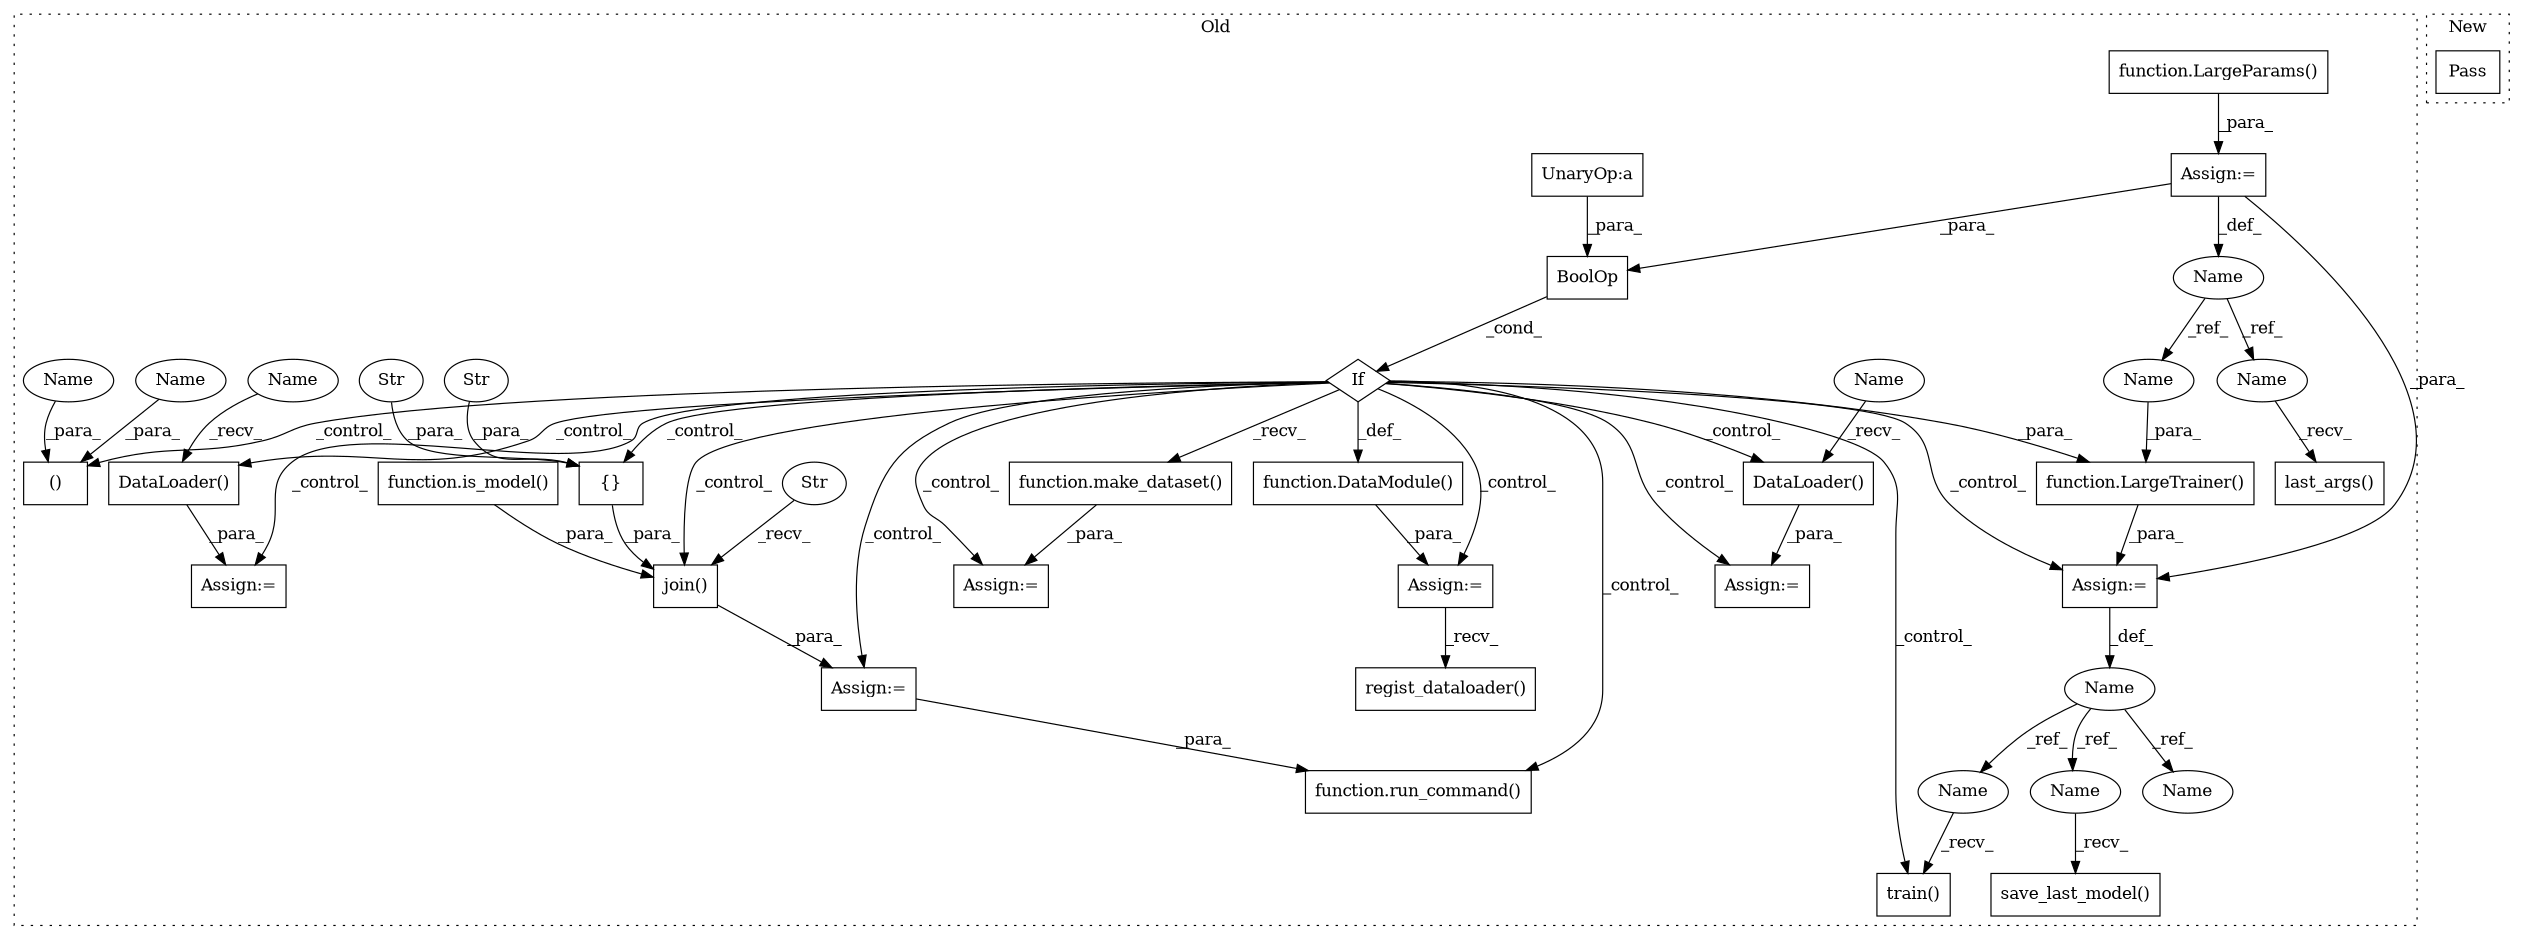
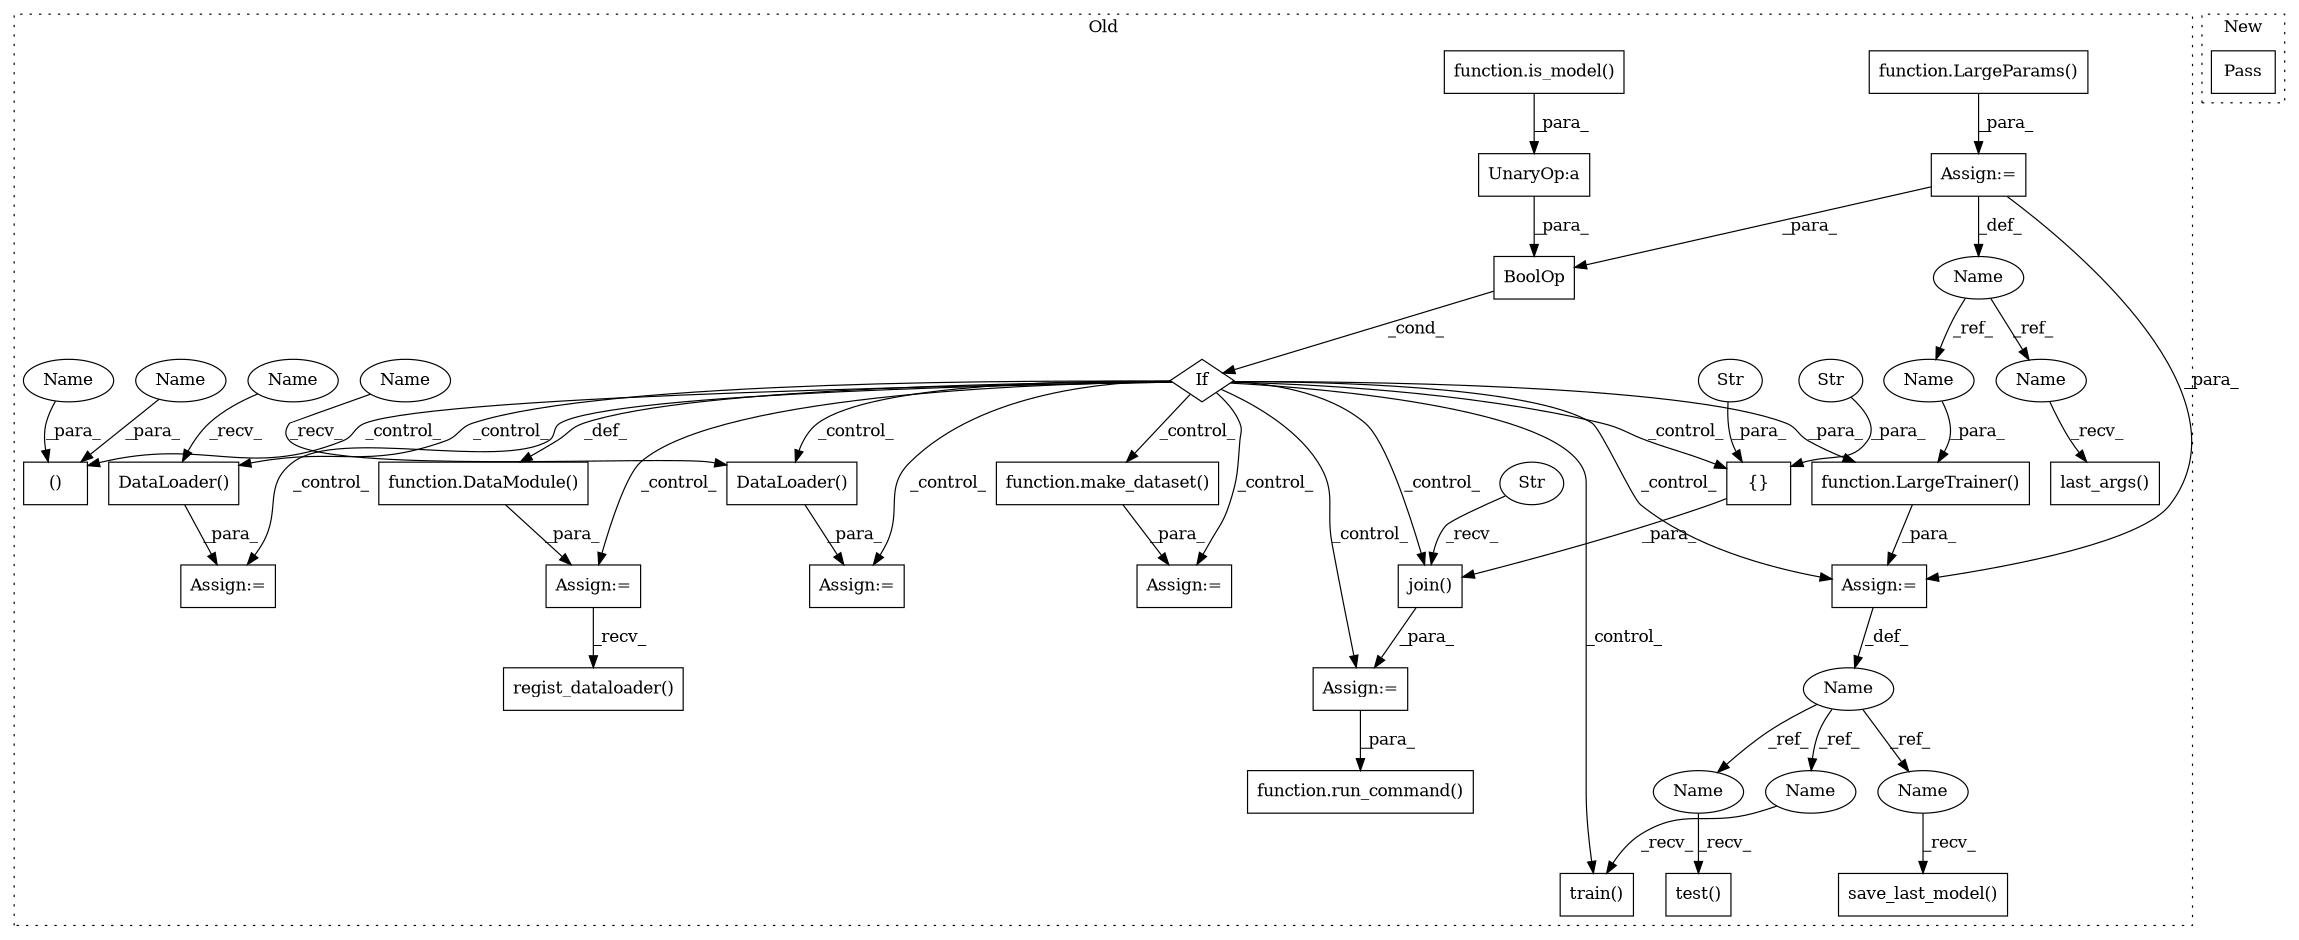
edge "If" -> "function.make_dataset()": label "_recv_" -> "_control_"
edge "If" -> "function.run_command()": removed, label "_control_"
edge "function.is_model()" -> "join()": now "function.is_model()" -> "UnaryOp:a"
node "test()": added
